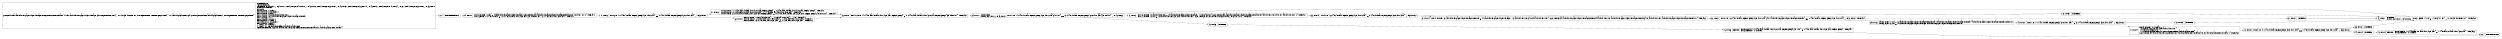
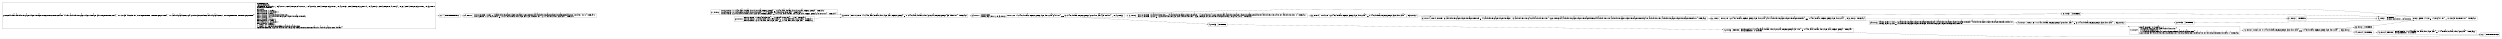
node "30: 0x0006": removed
